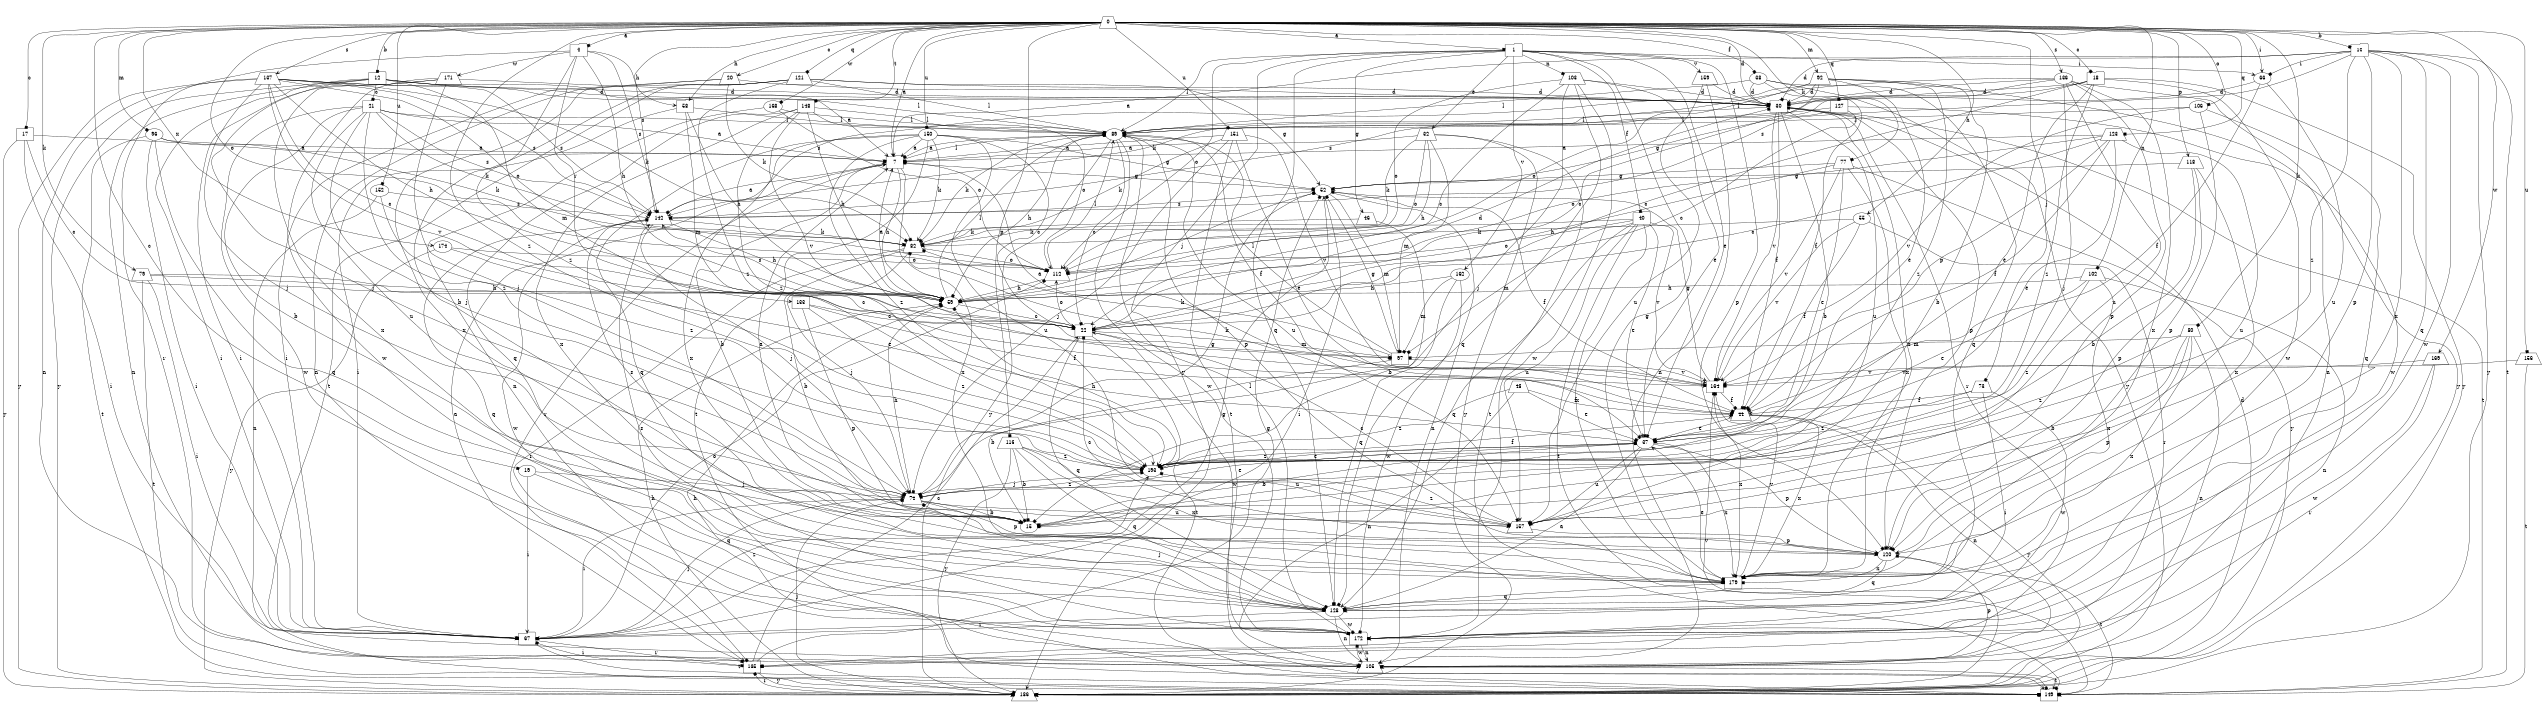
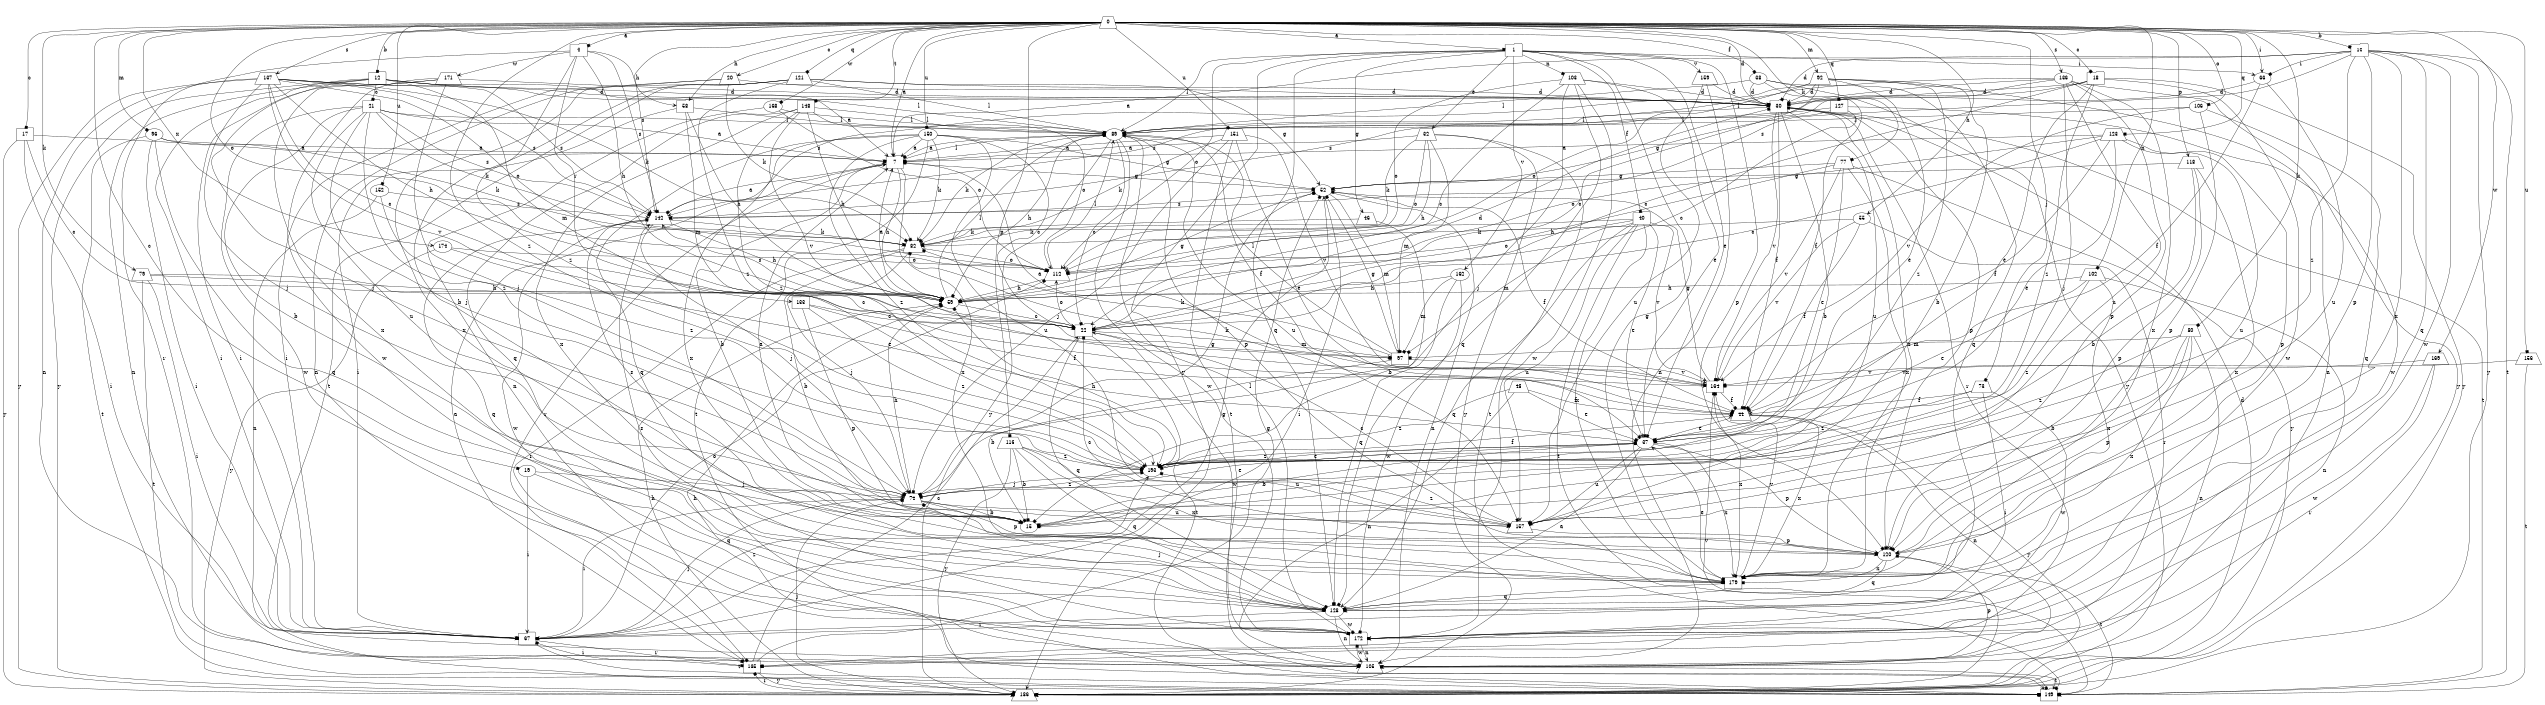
edge "136" -> "142": label "k" -> "s"
edge "59" -> "52": label "j" -> "g"
edge "123" -> "164": now "123" -> "120"
